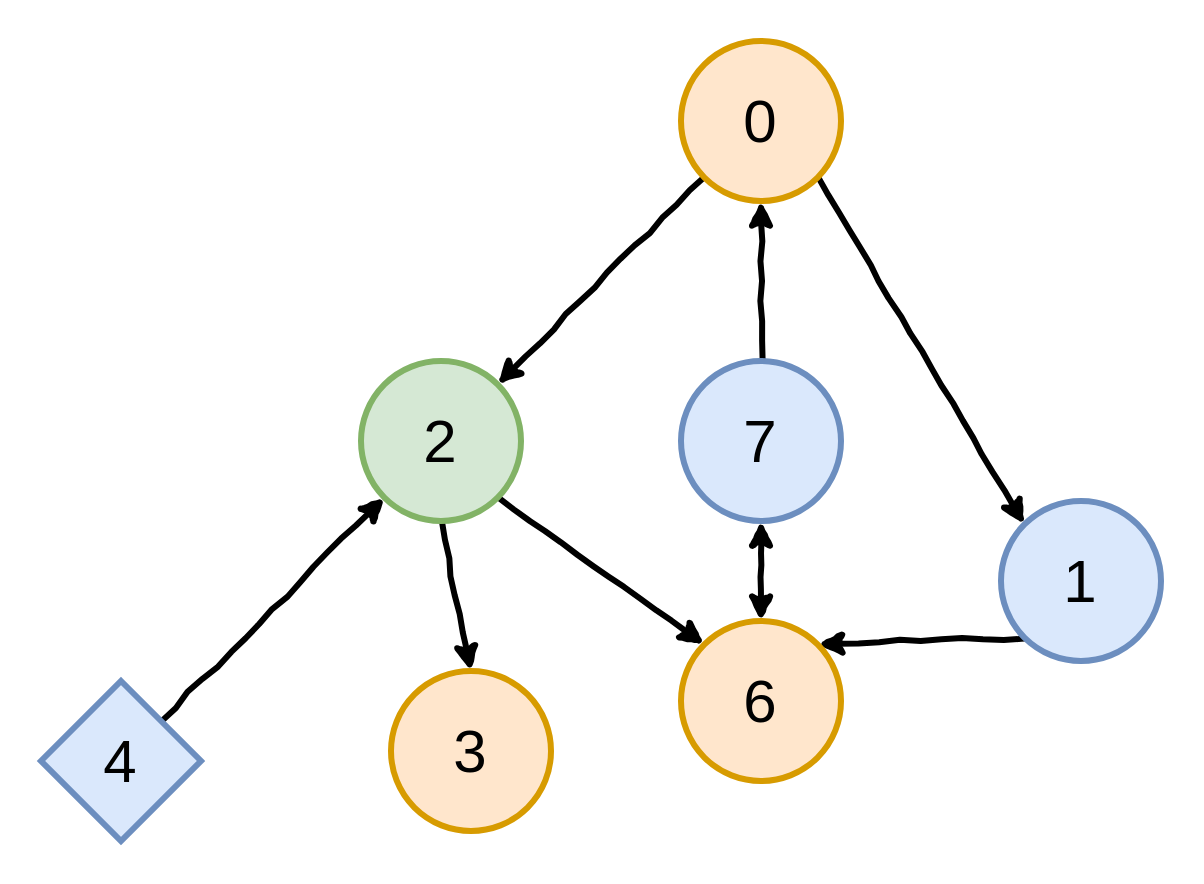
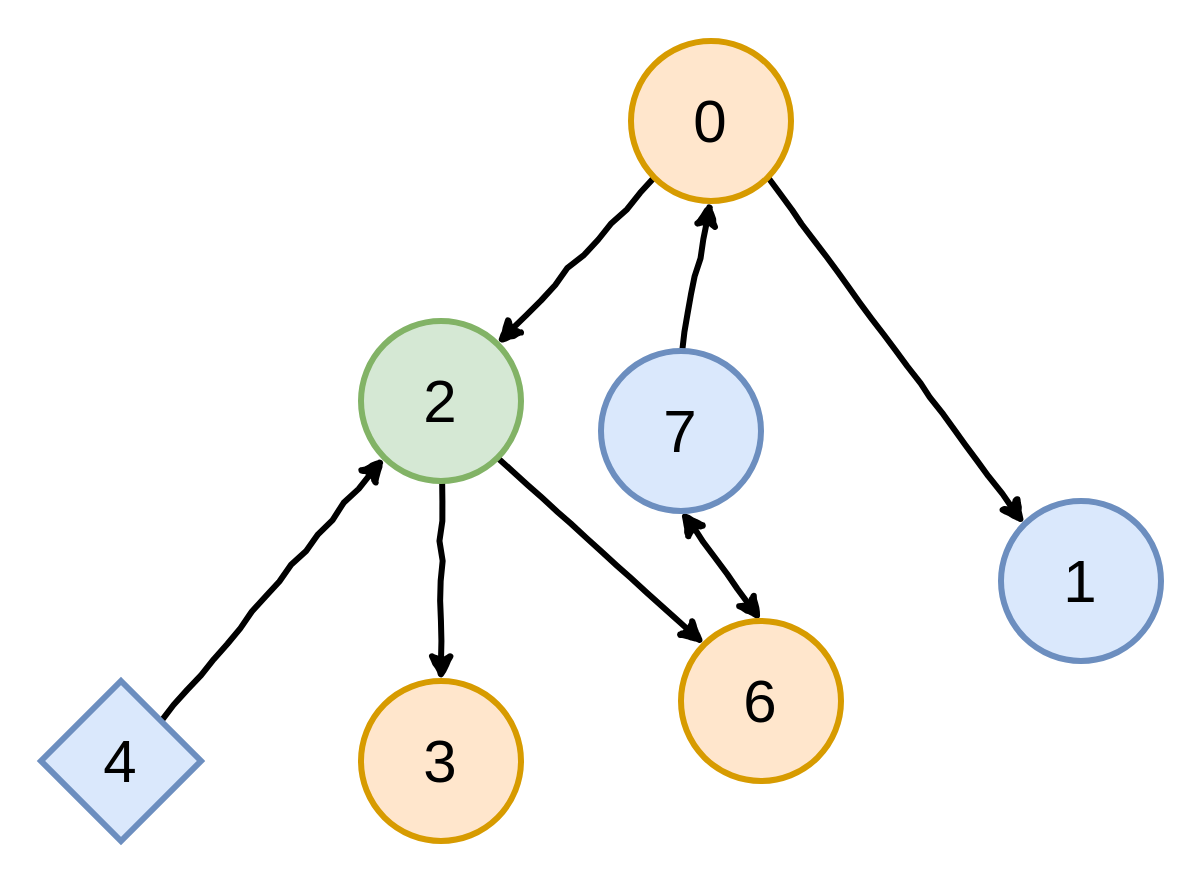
node "0": moved (761, 121) -> (711, 121)
node "2": moved (441, 441) -> (441, 401)
node "7": moved (761, 441) -> (681, 431)
edge "1" -> "6": removed
node "3": moved (471, 751) -> (441, 761)
